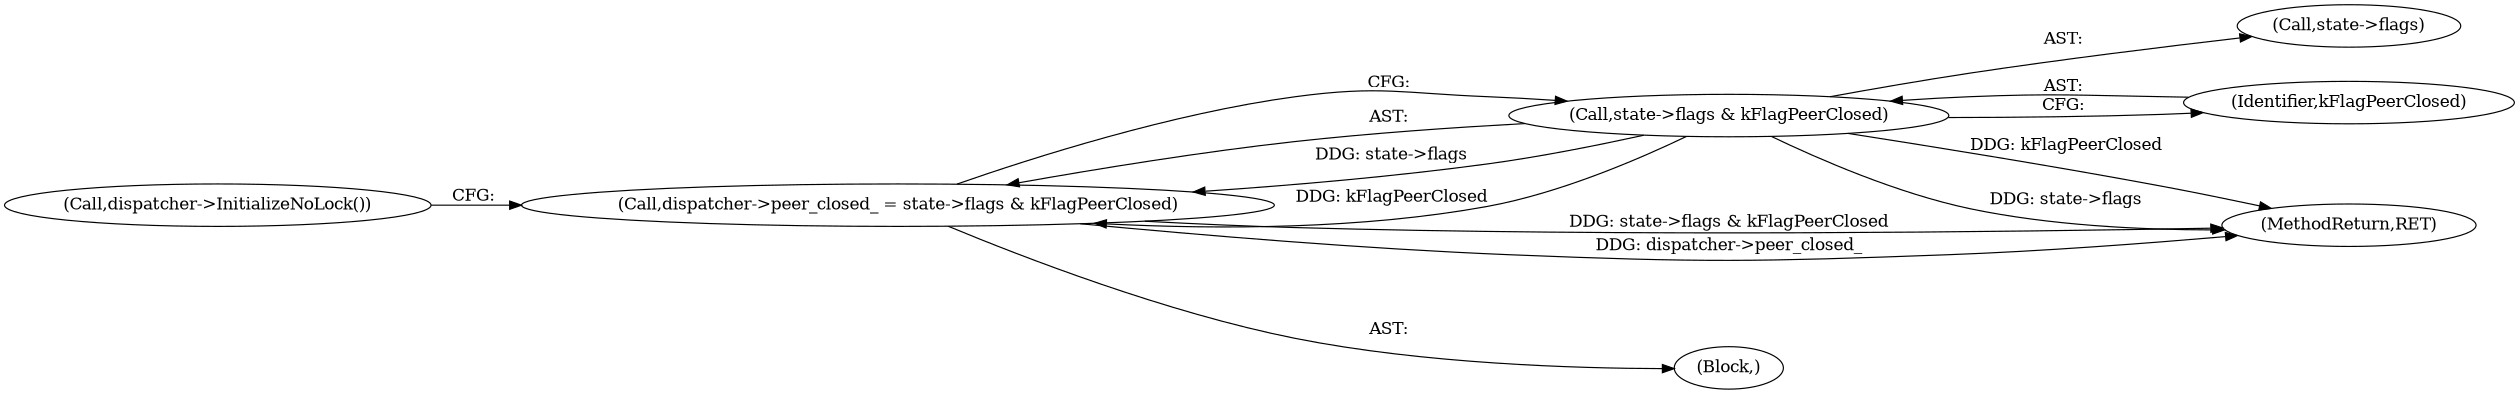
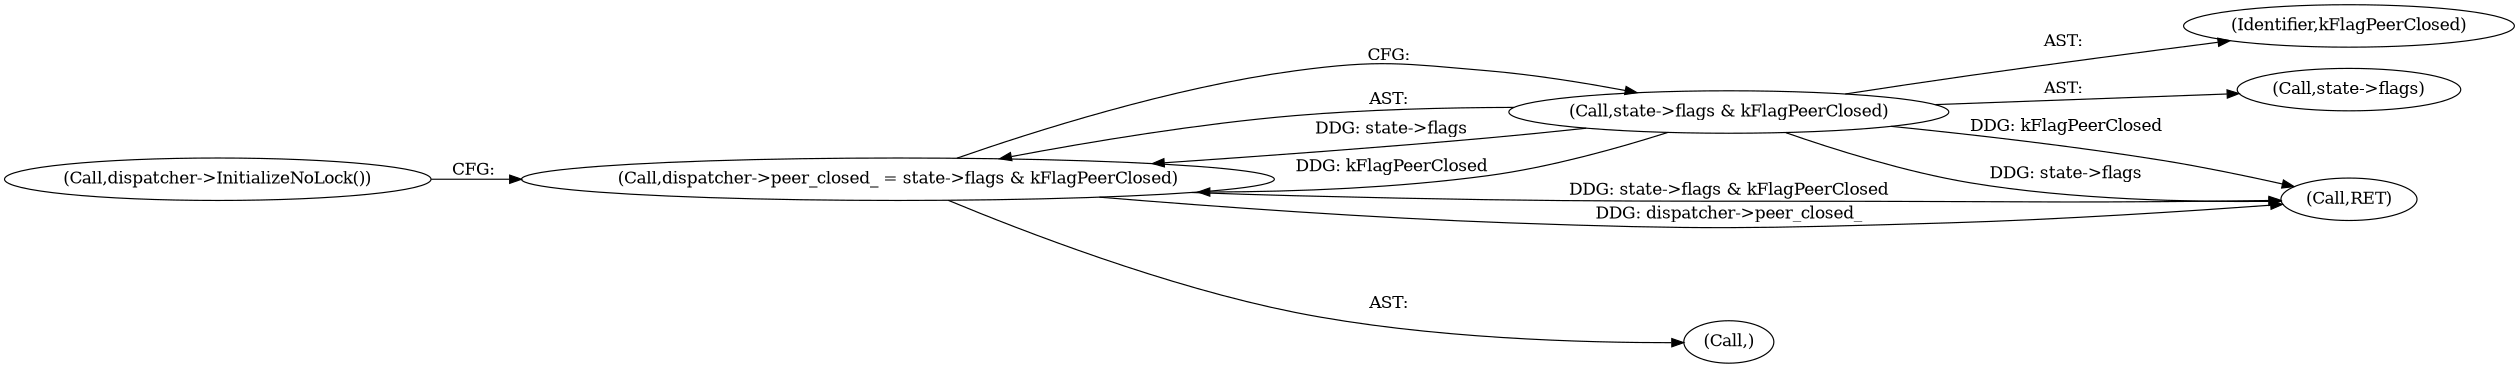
edge "(Identifier,kFlagPeerClosed)" -> "(Call,state->flags & kFlagPeerClosed)": removed, label "AST:"
edge "(Call,state->flags & kFlagPeerClosed)" -> "(Identifier,kFlagPeerClosed)": label "CFG: " -> "AST: "
node "(MethodReturn,RET)": label "(MethodReturn,RET)" -> "(Call,RET)"
node "(Block,)": label "(Block,)" -> "(Call,)"
